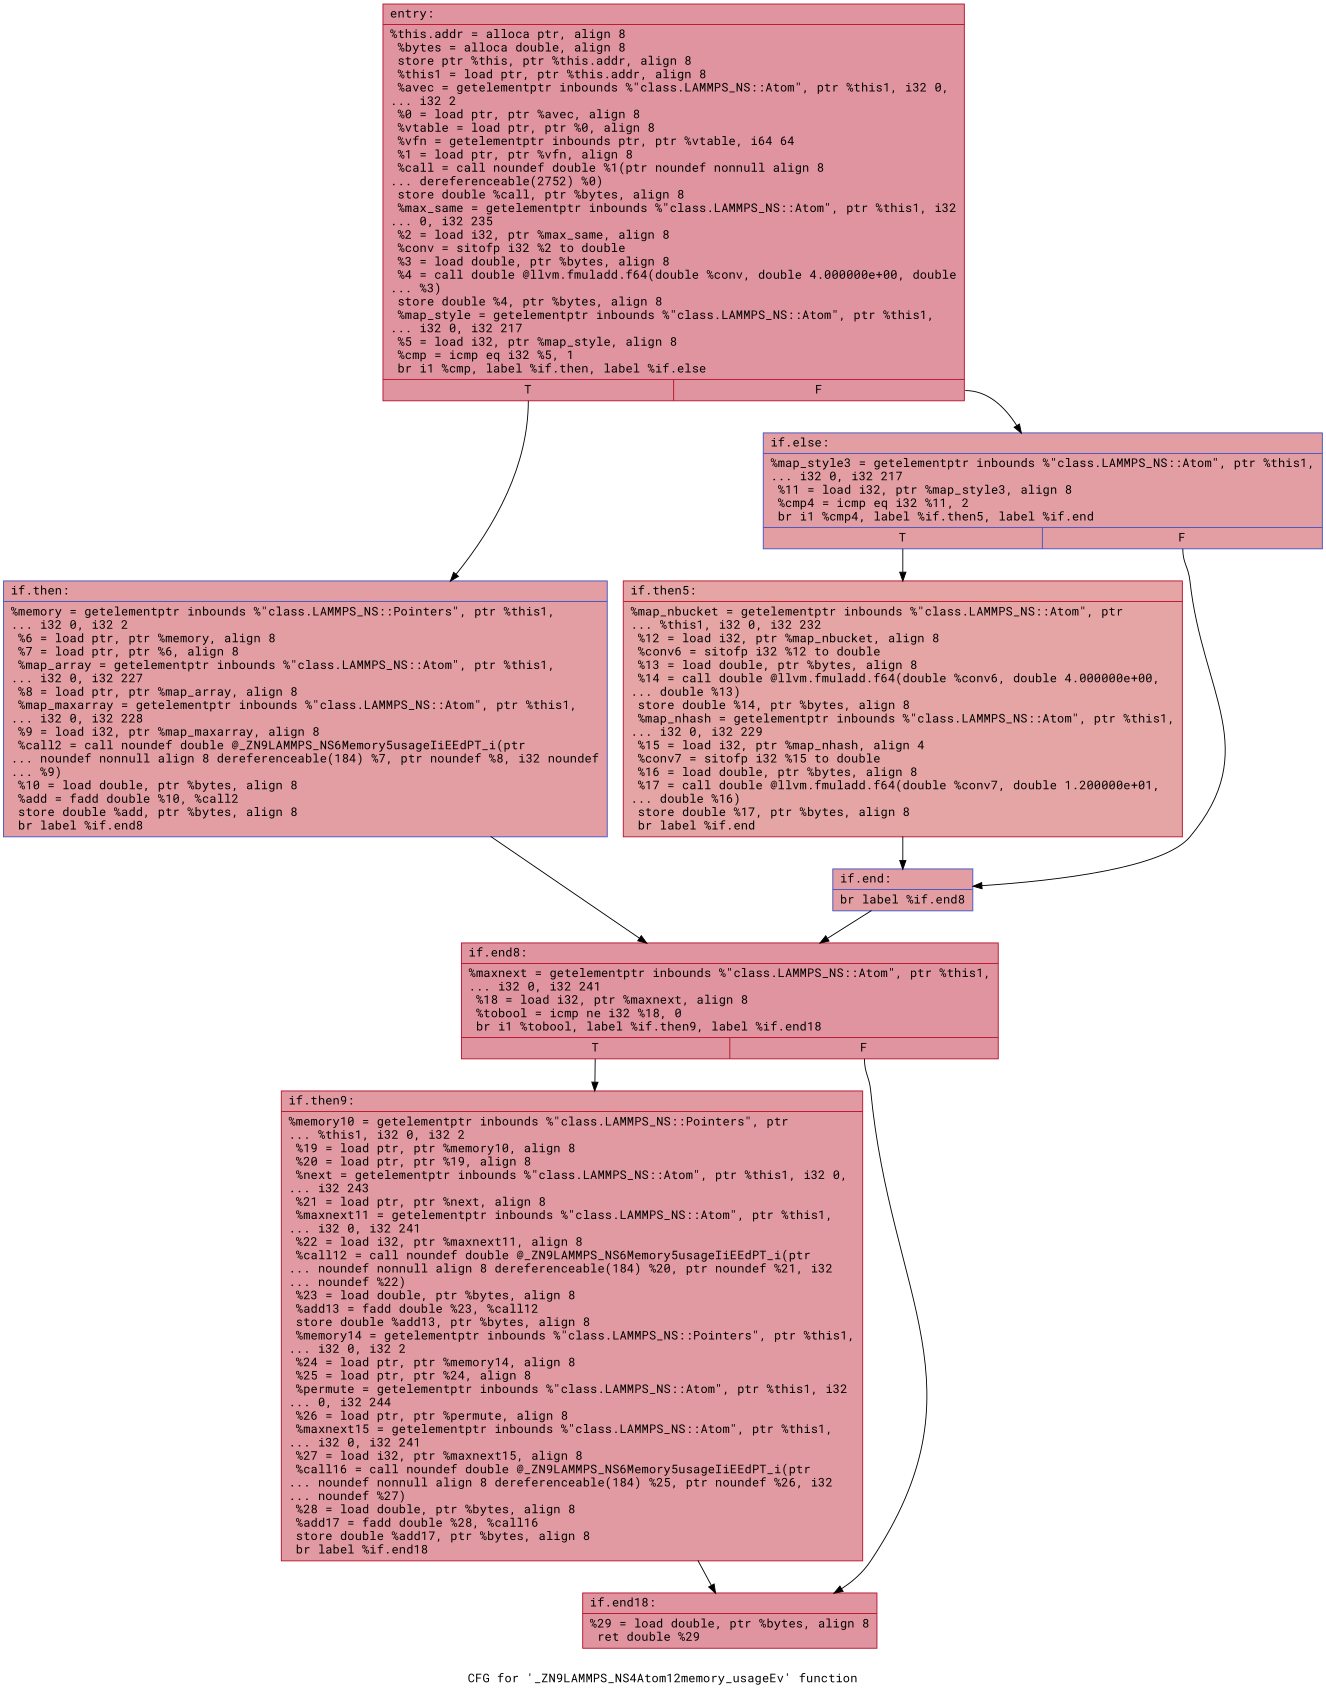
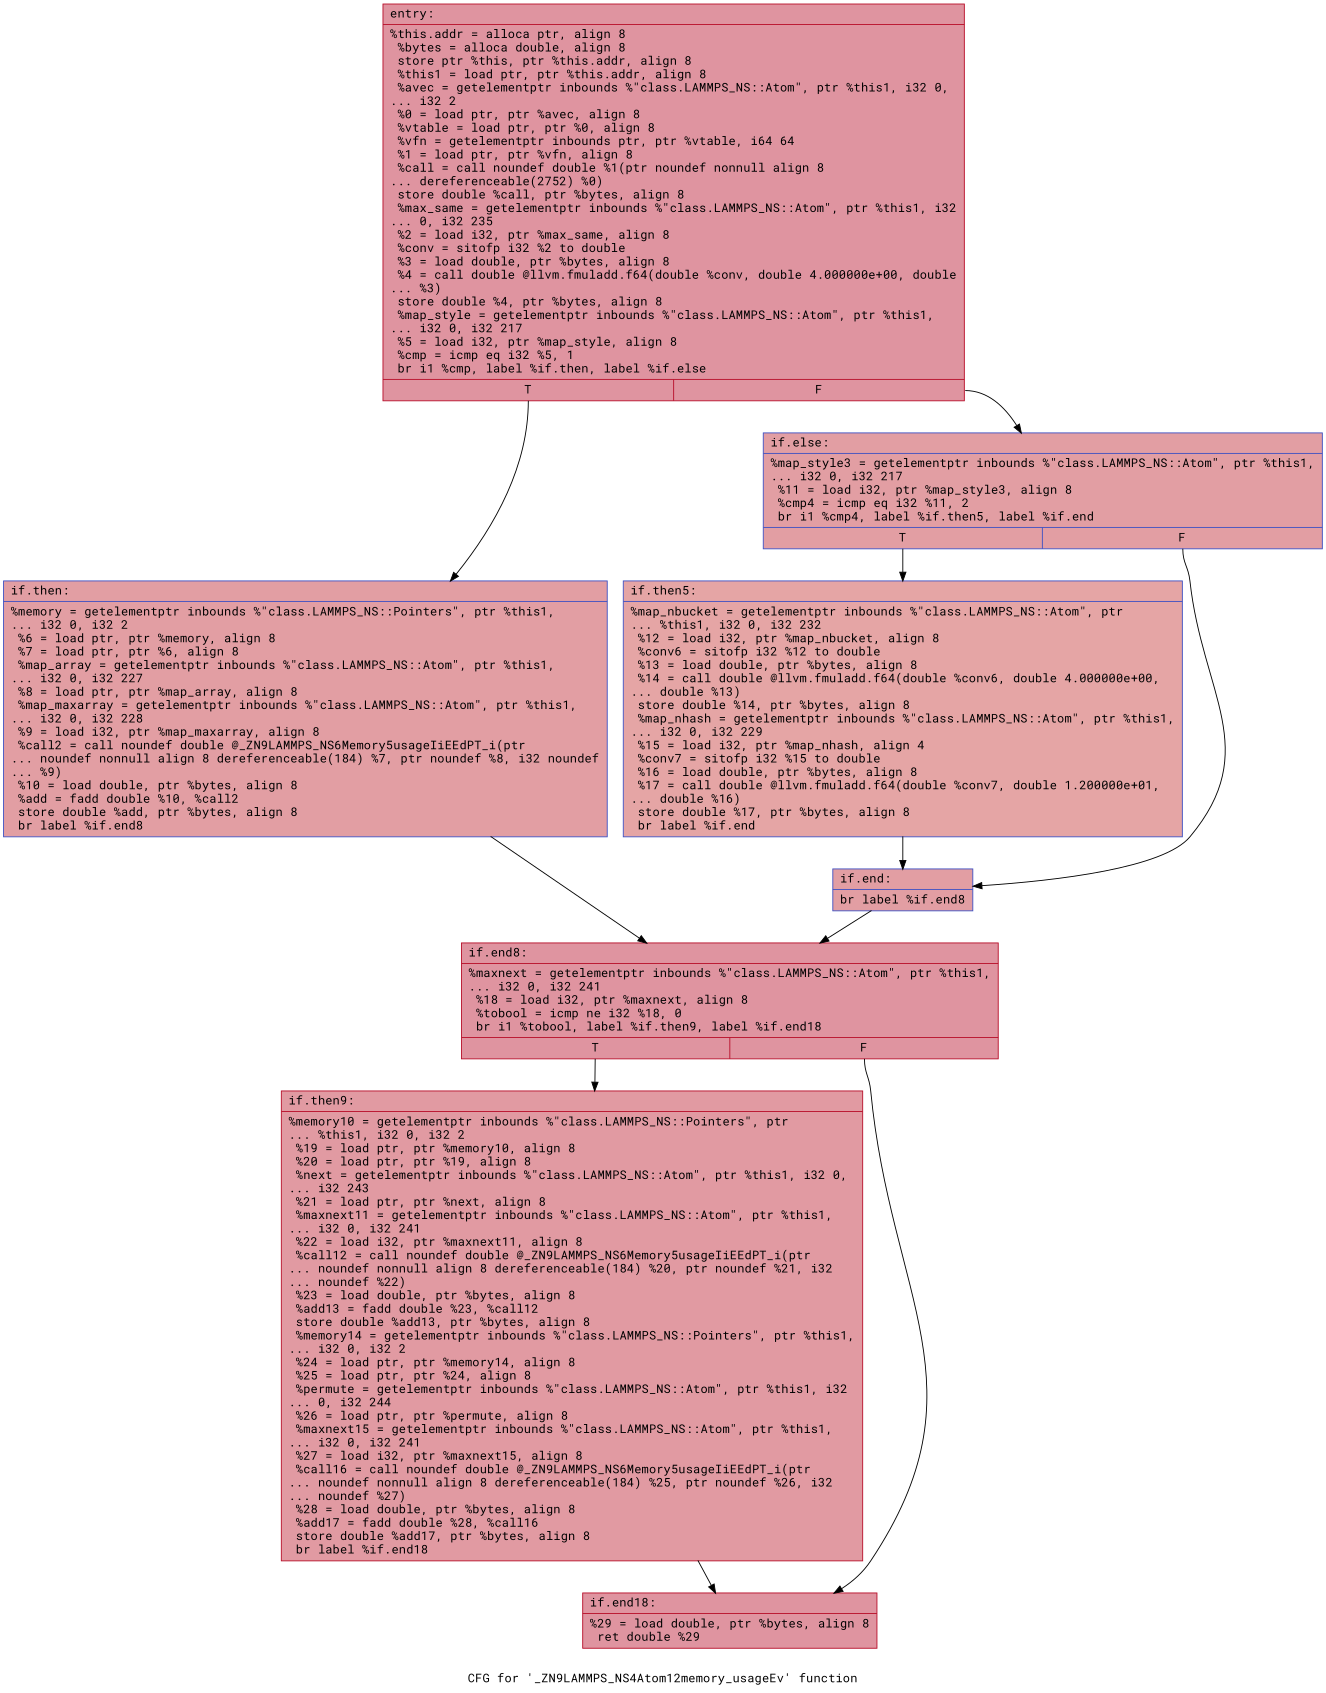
node "if.then5:": color #b70d28ff -> #3d50c3ff
